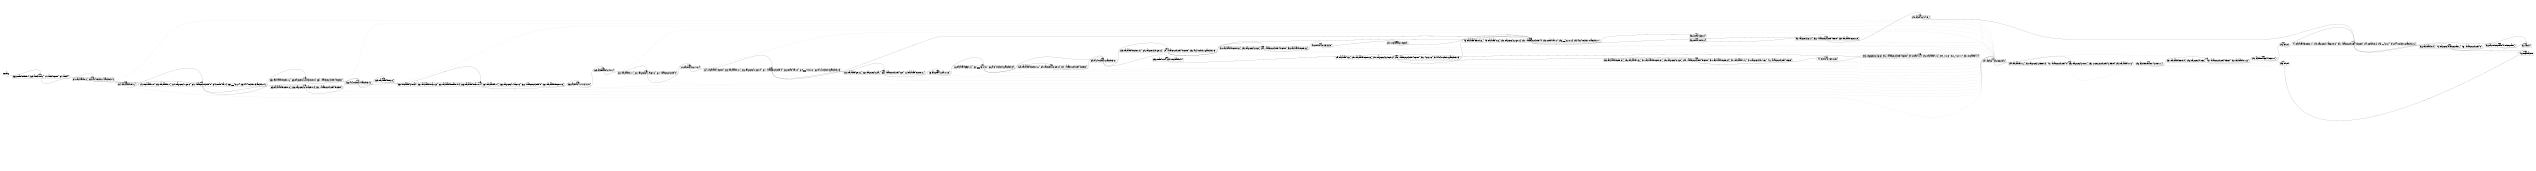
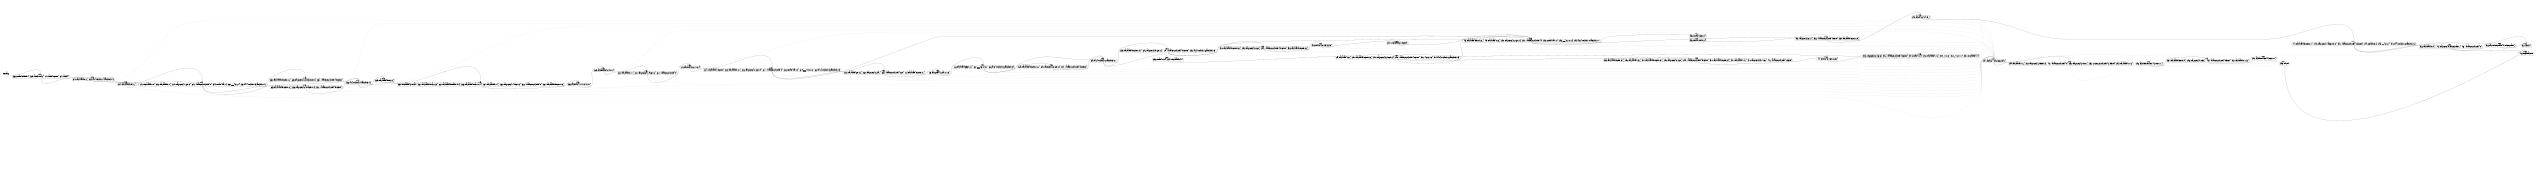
node "5962: end-with": removed
